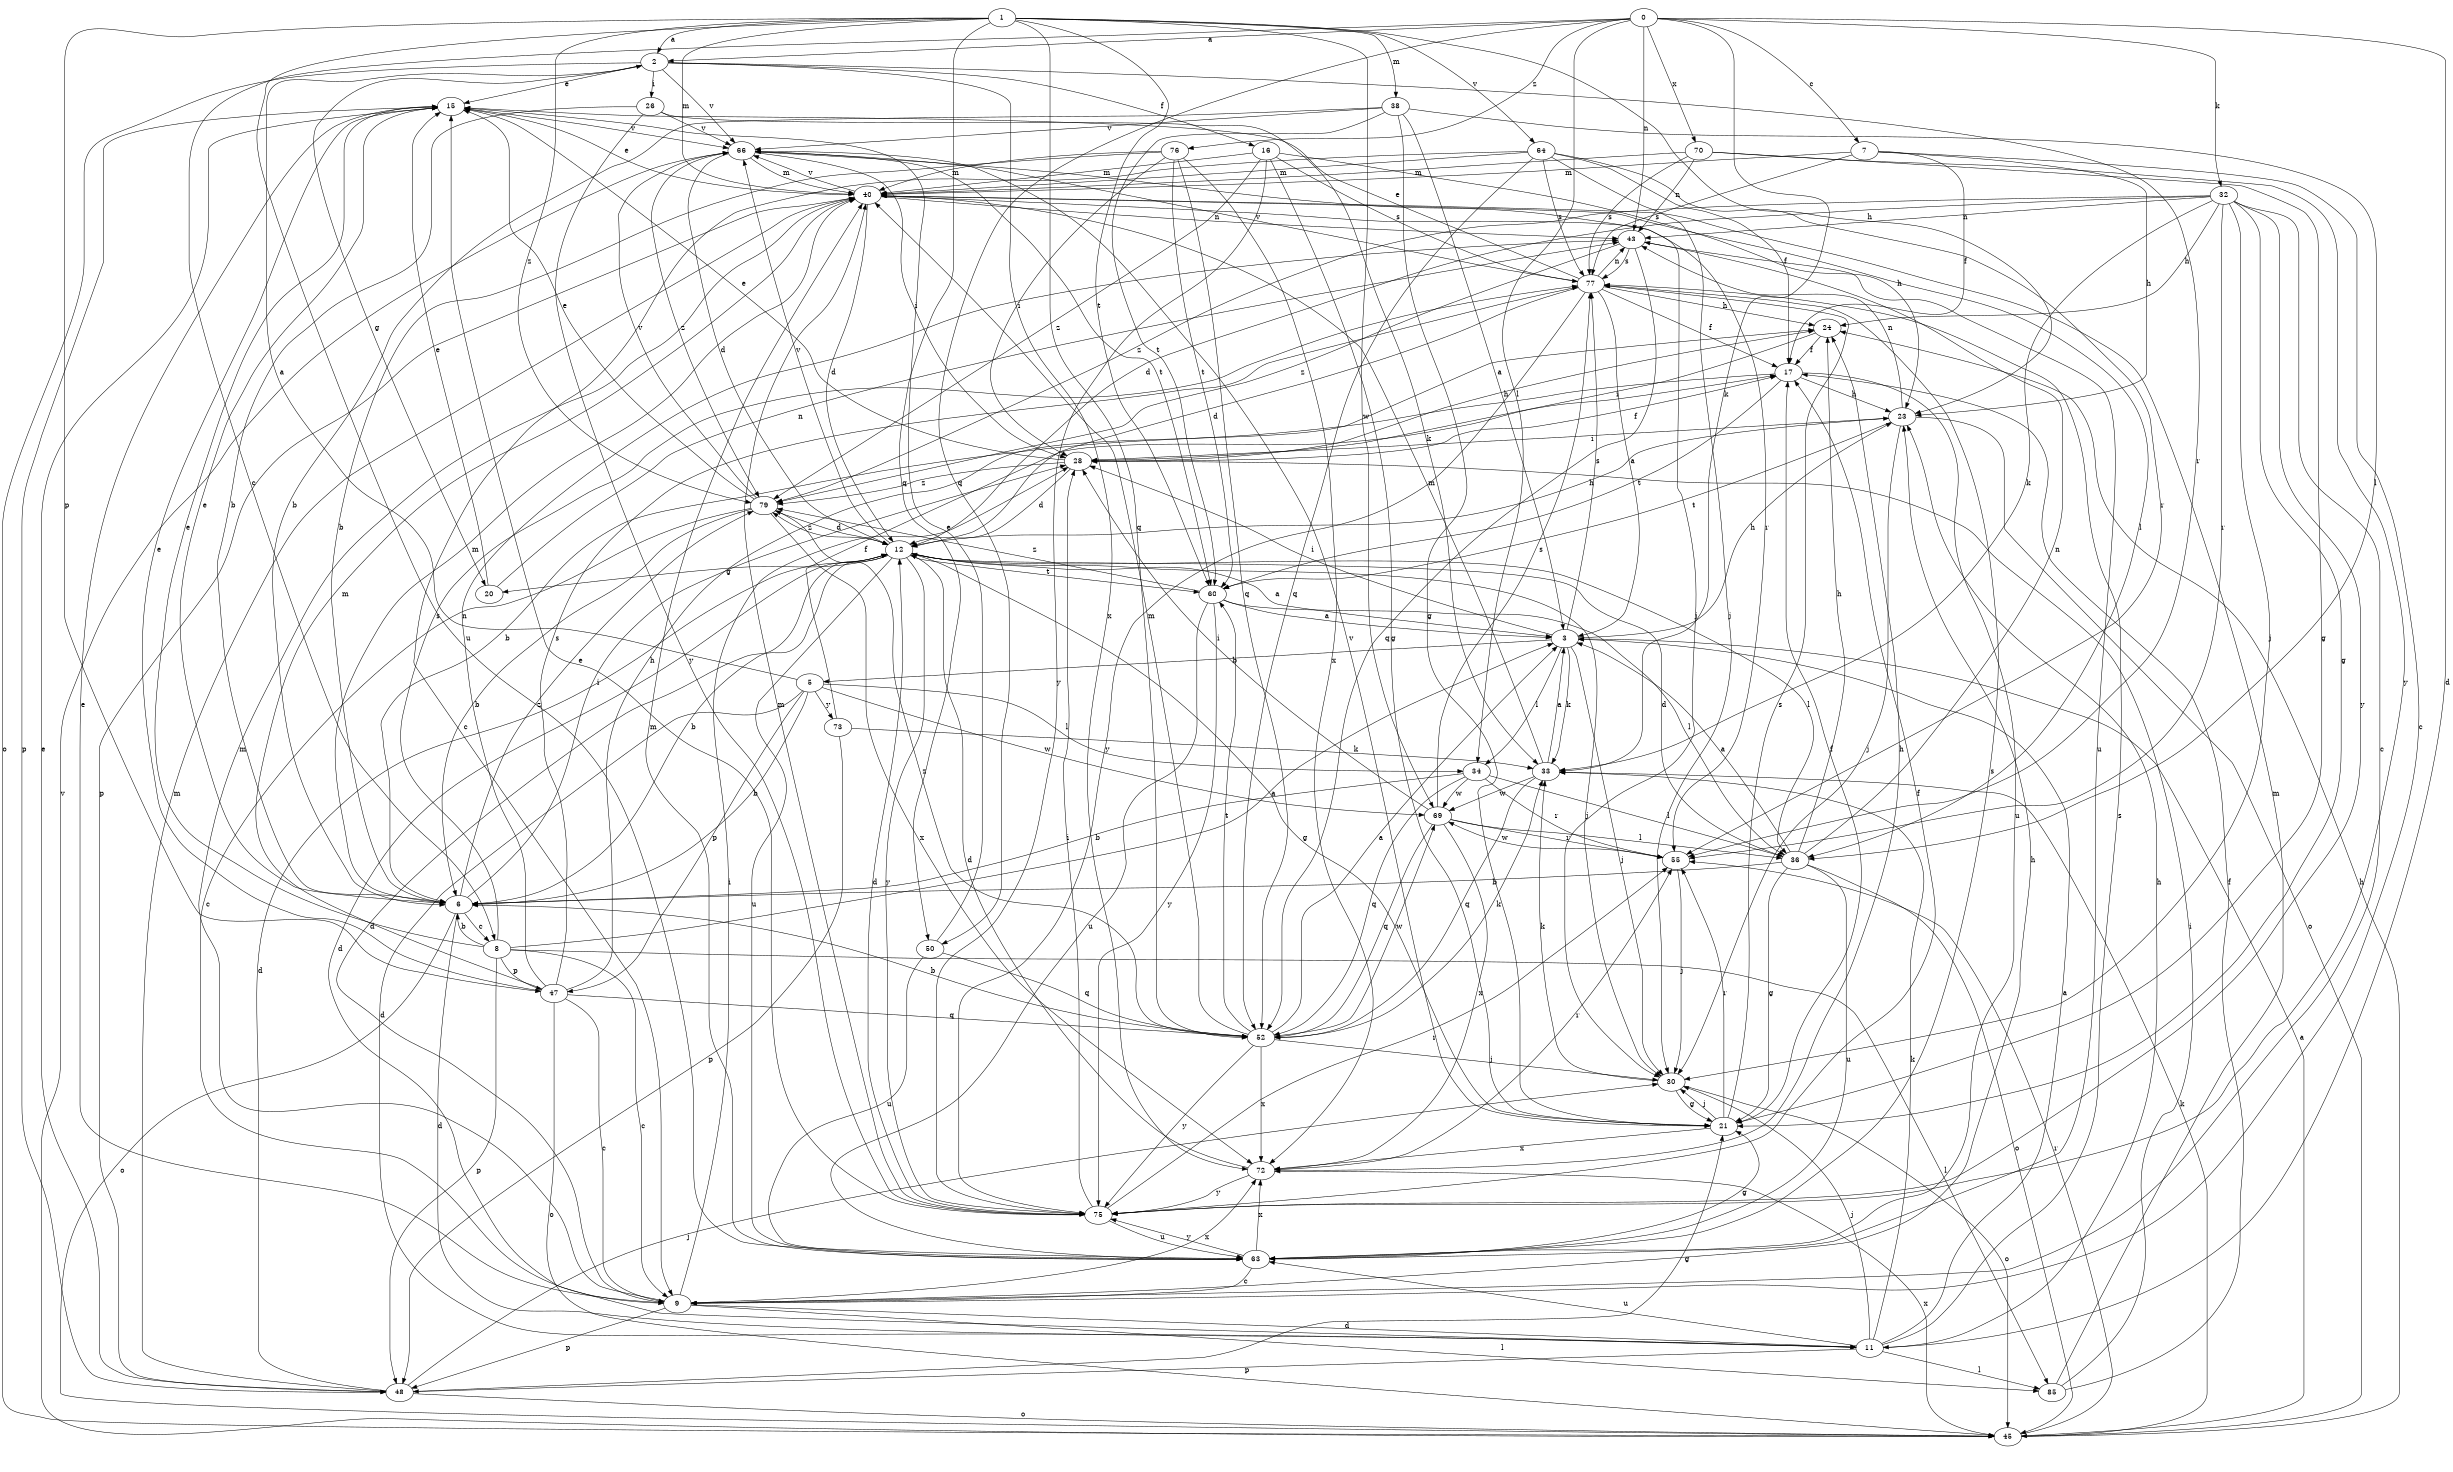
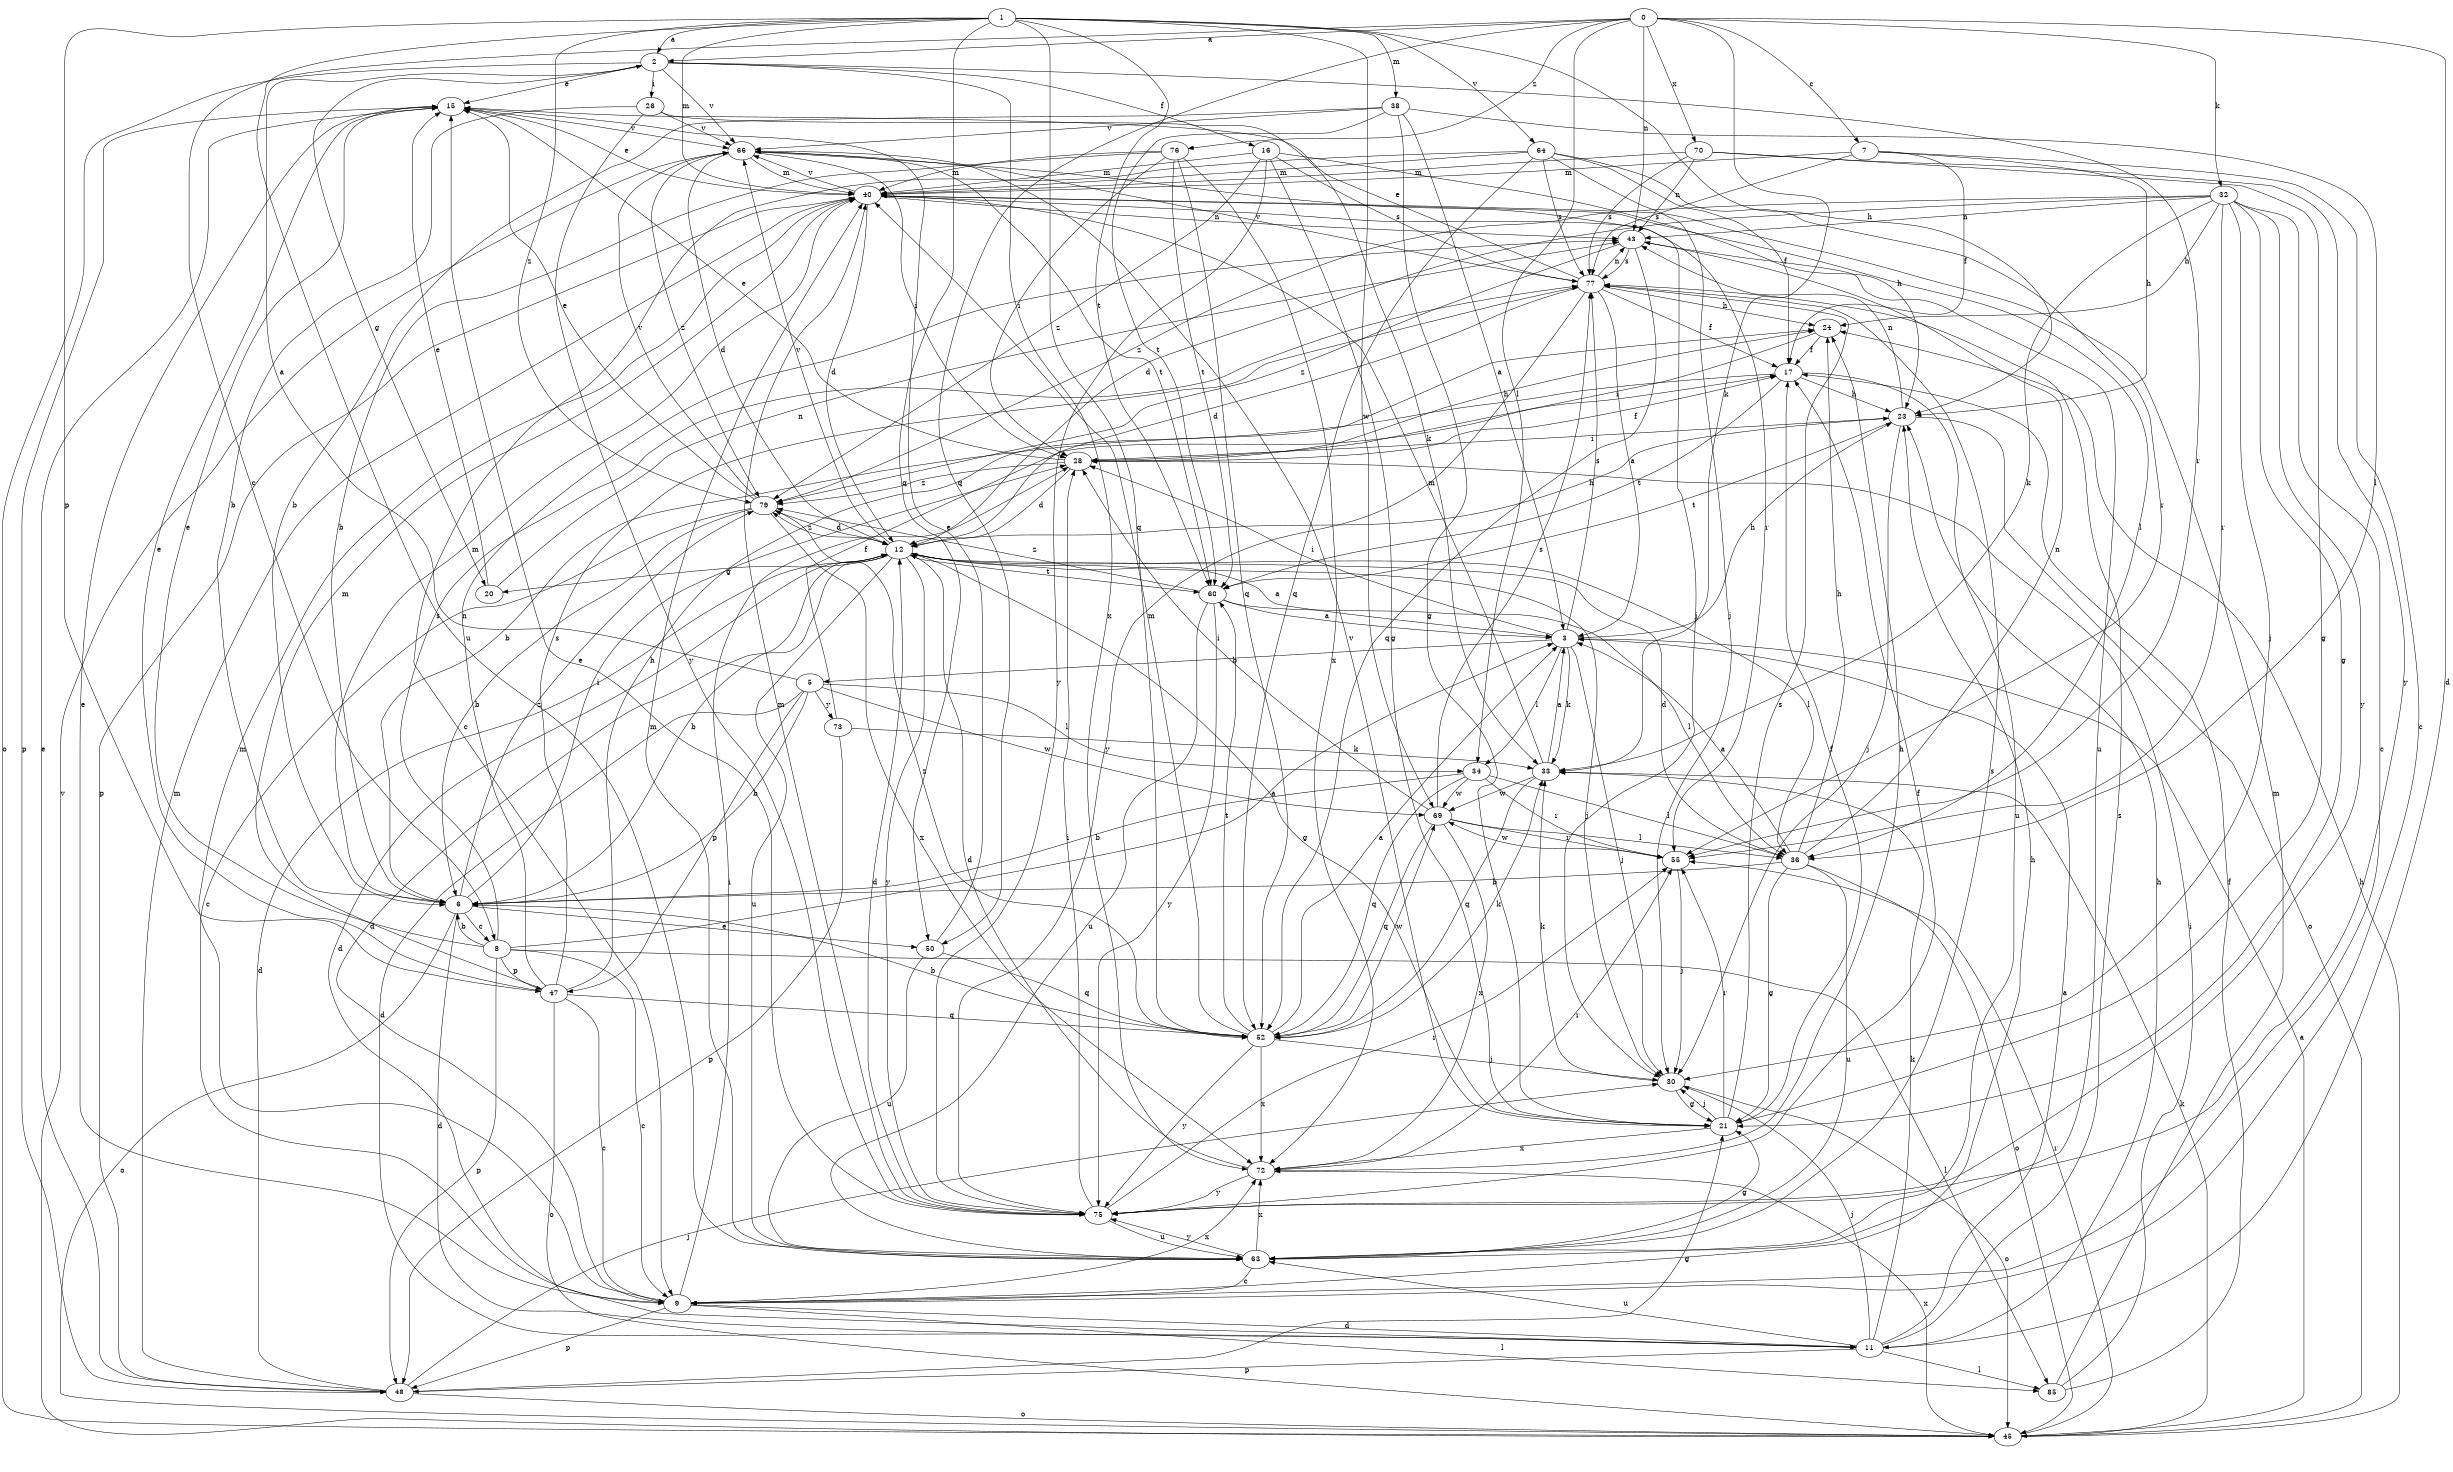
edge "6" -> "15": now "6" -> "50"
